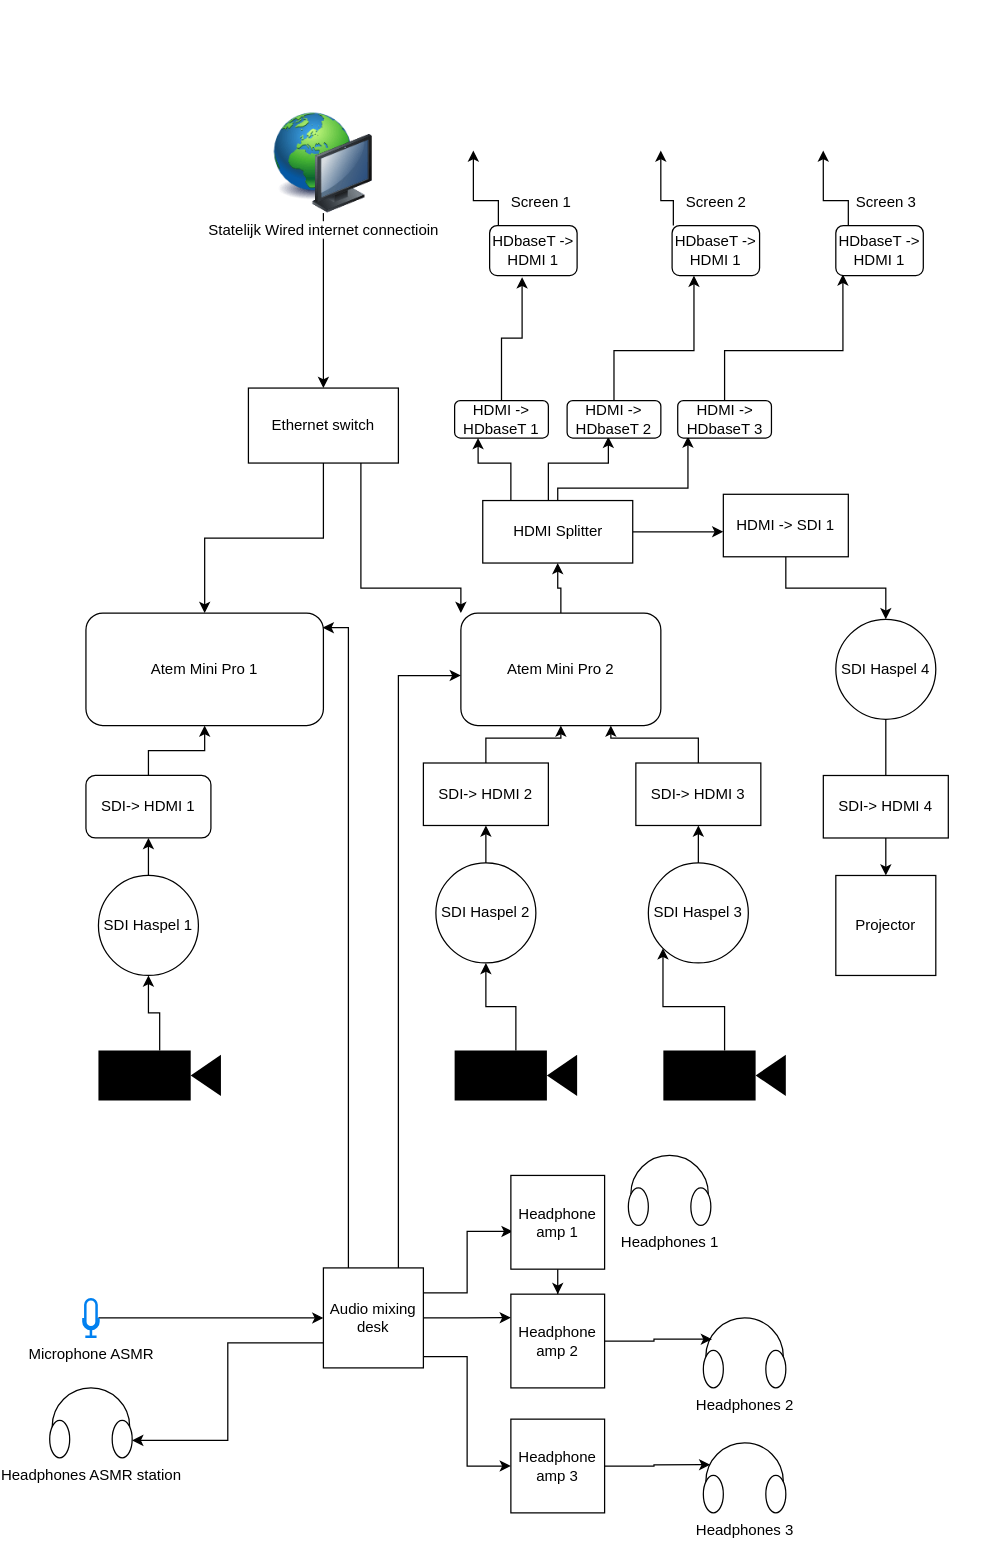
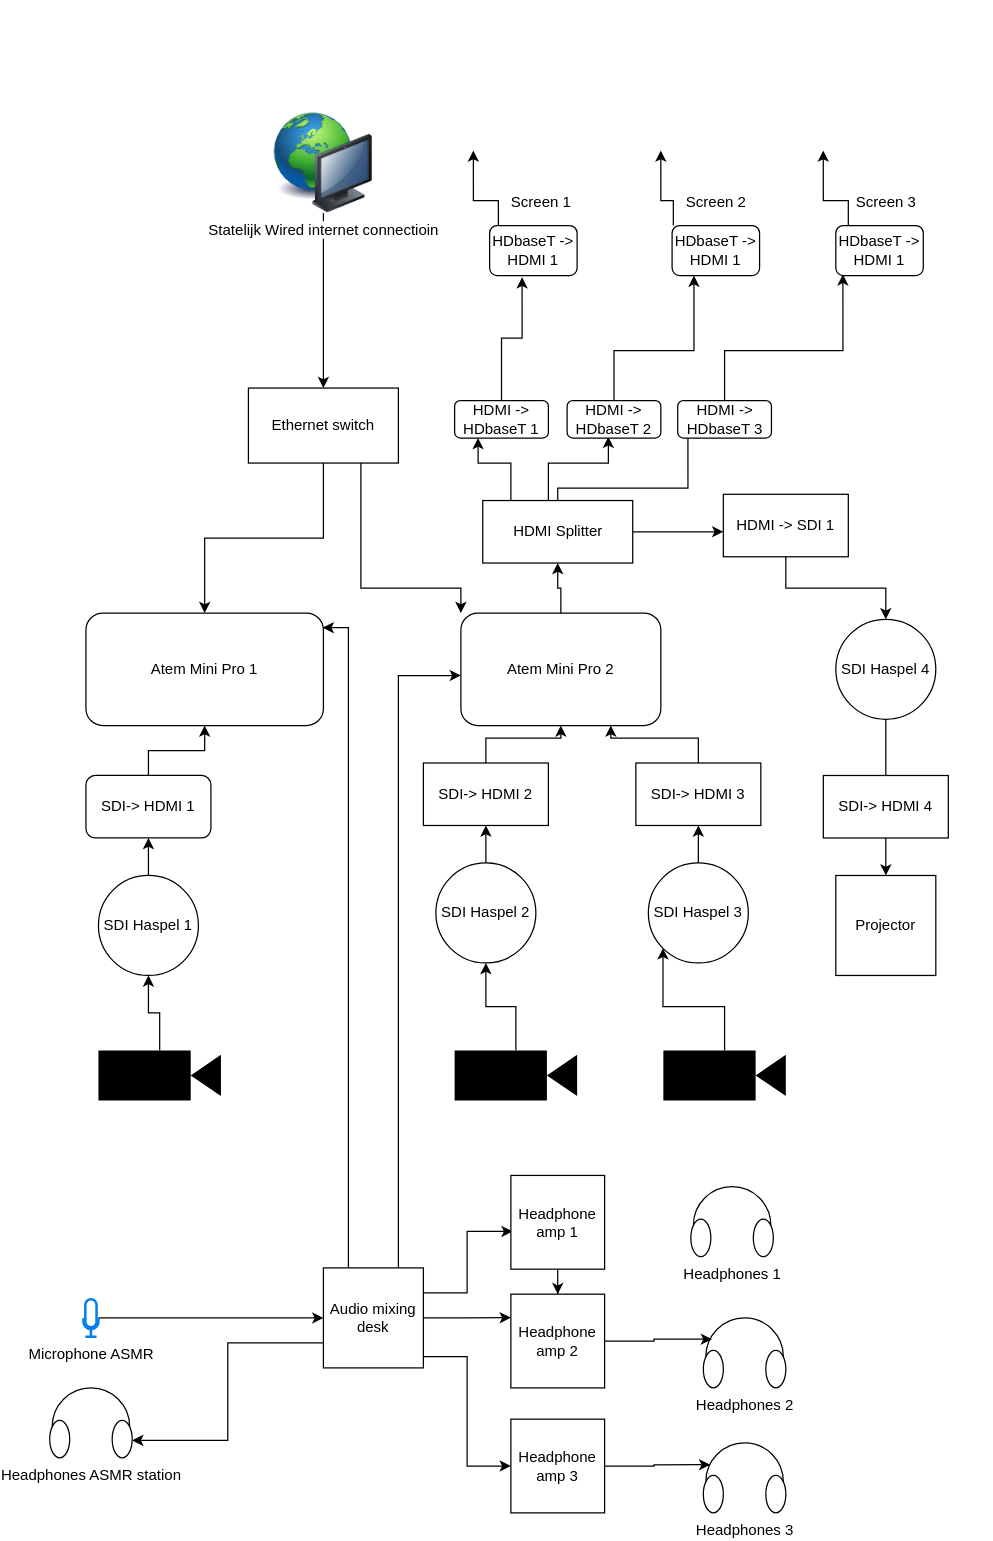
edge "HDMI Splitter" -> "HDMI -> HDbaseT 3": arrowhead classic -> none
node "Headphones 1": moved (669, 1191) -> (732, 1222)
